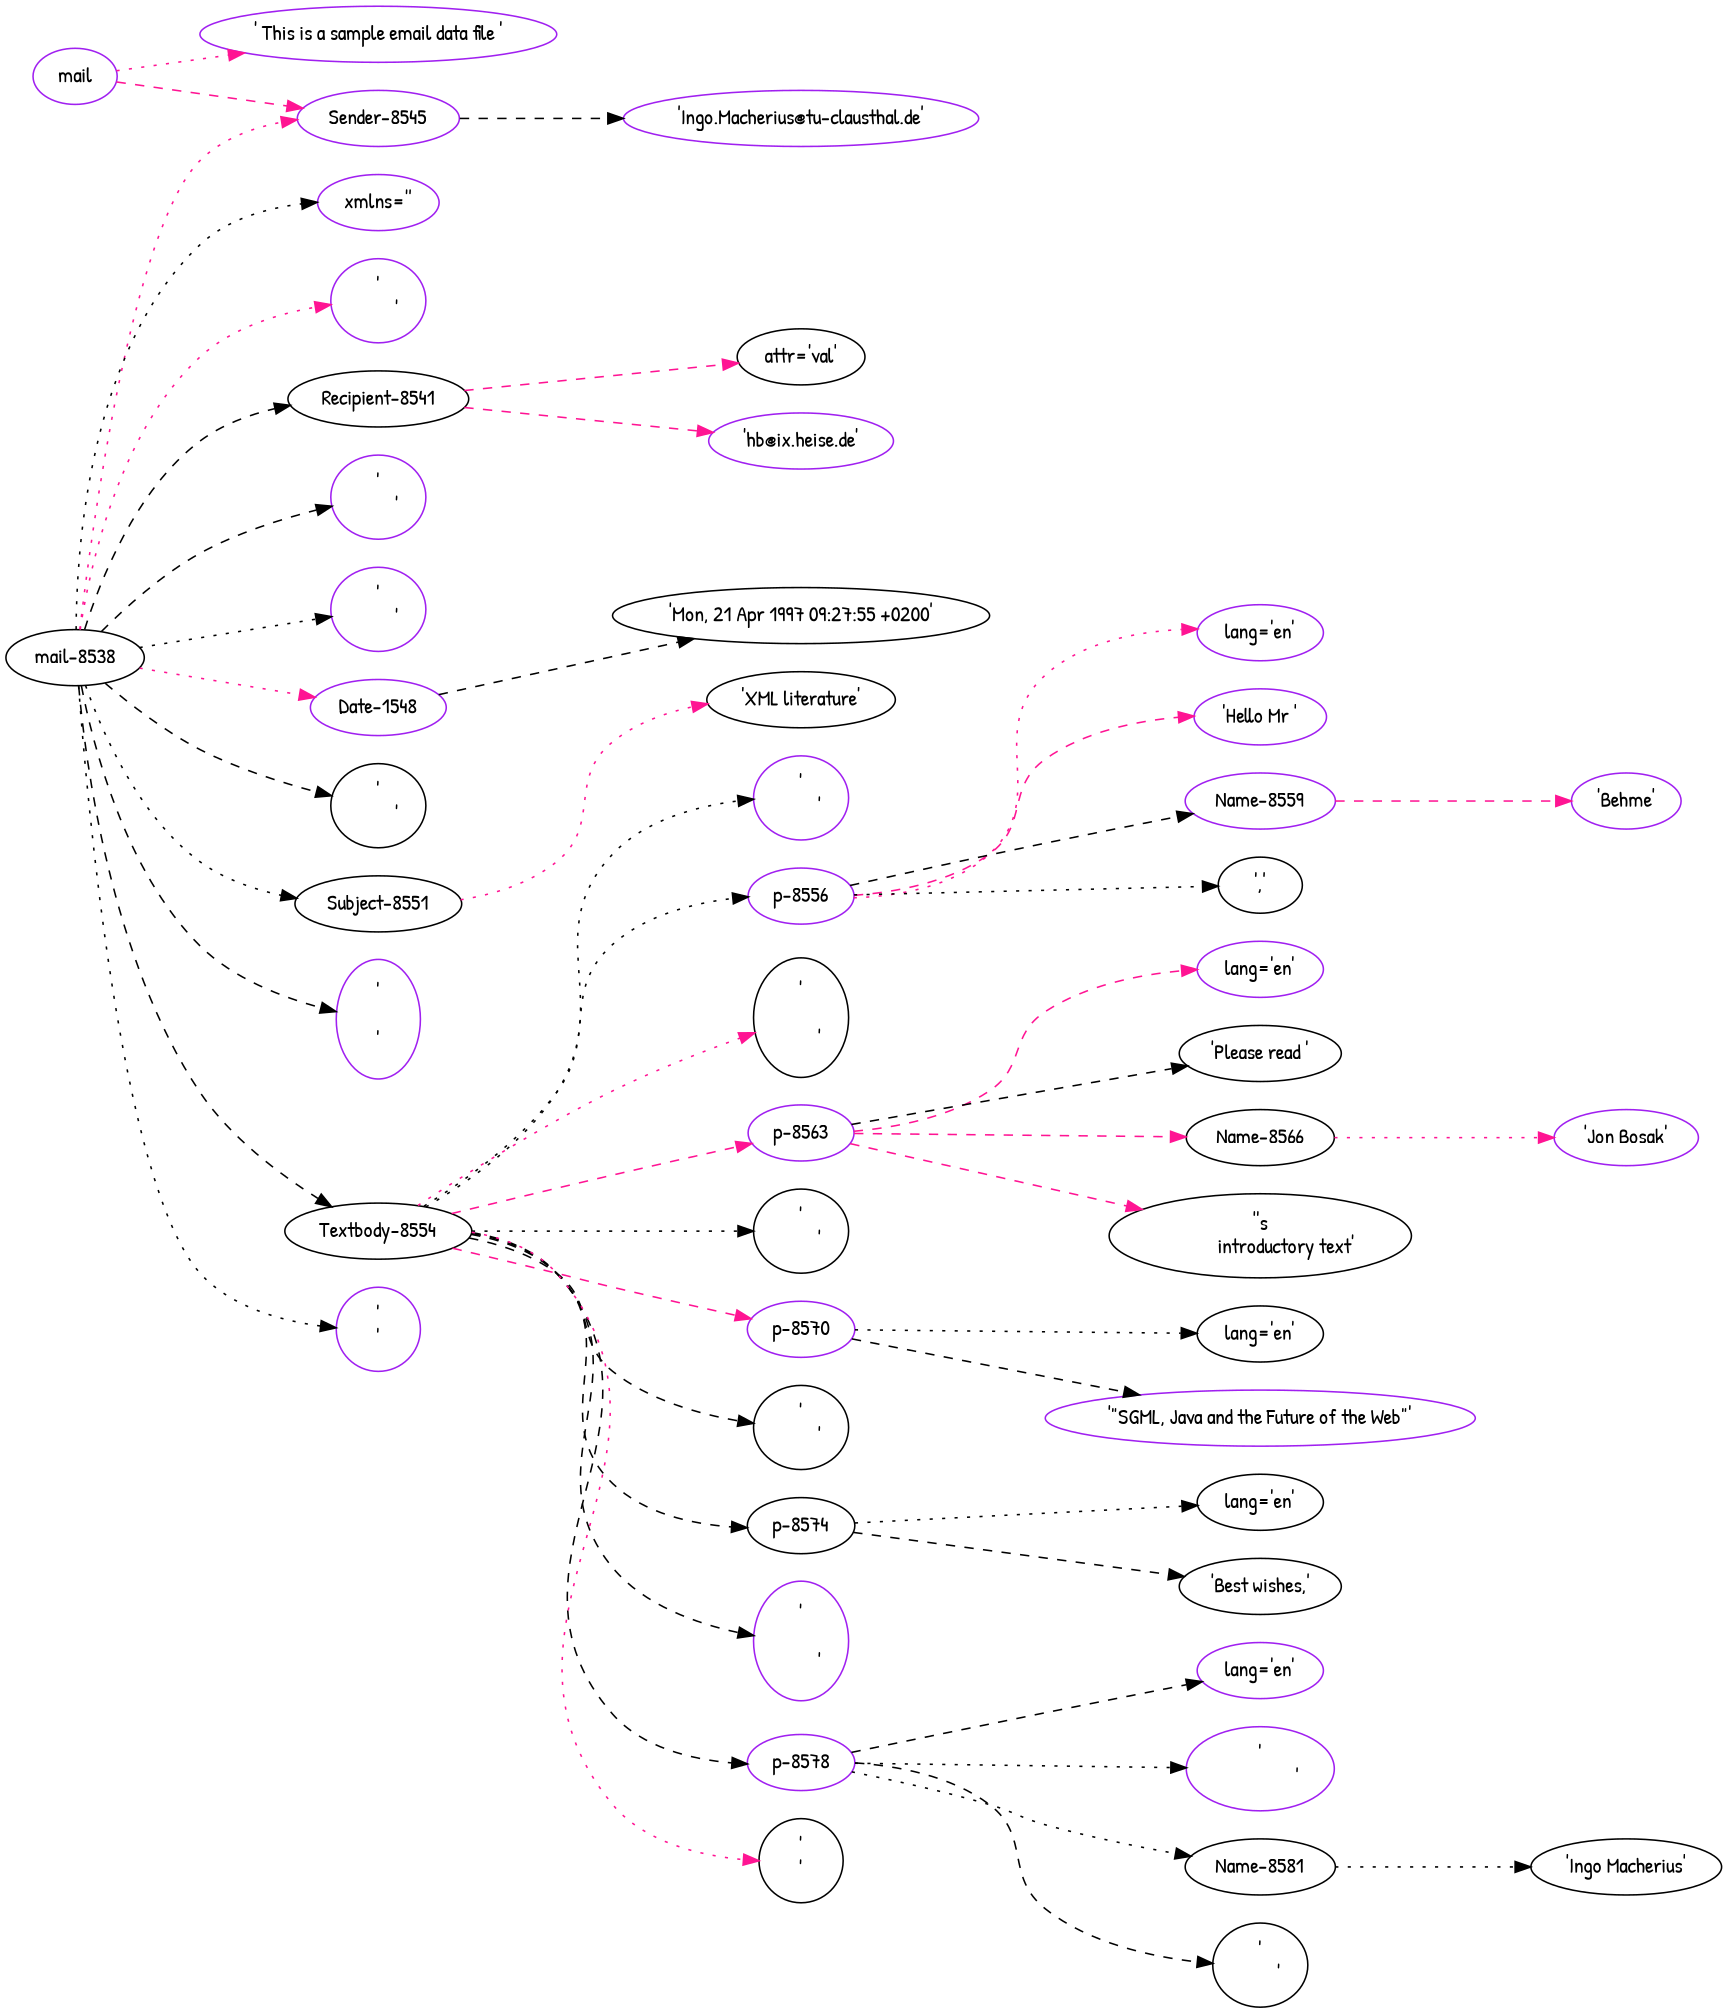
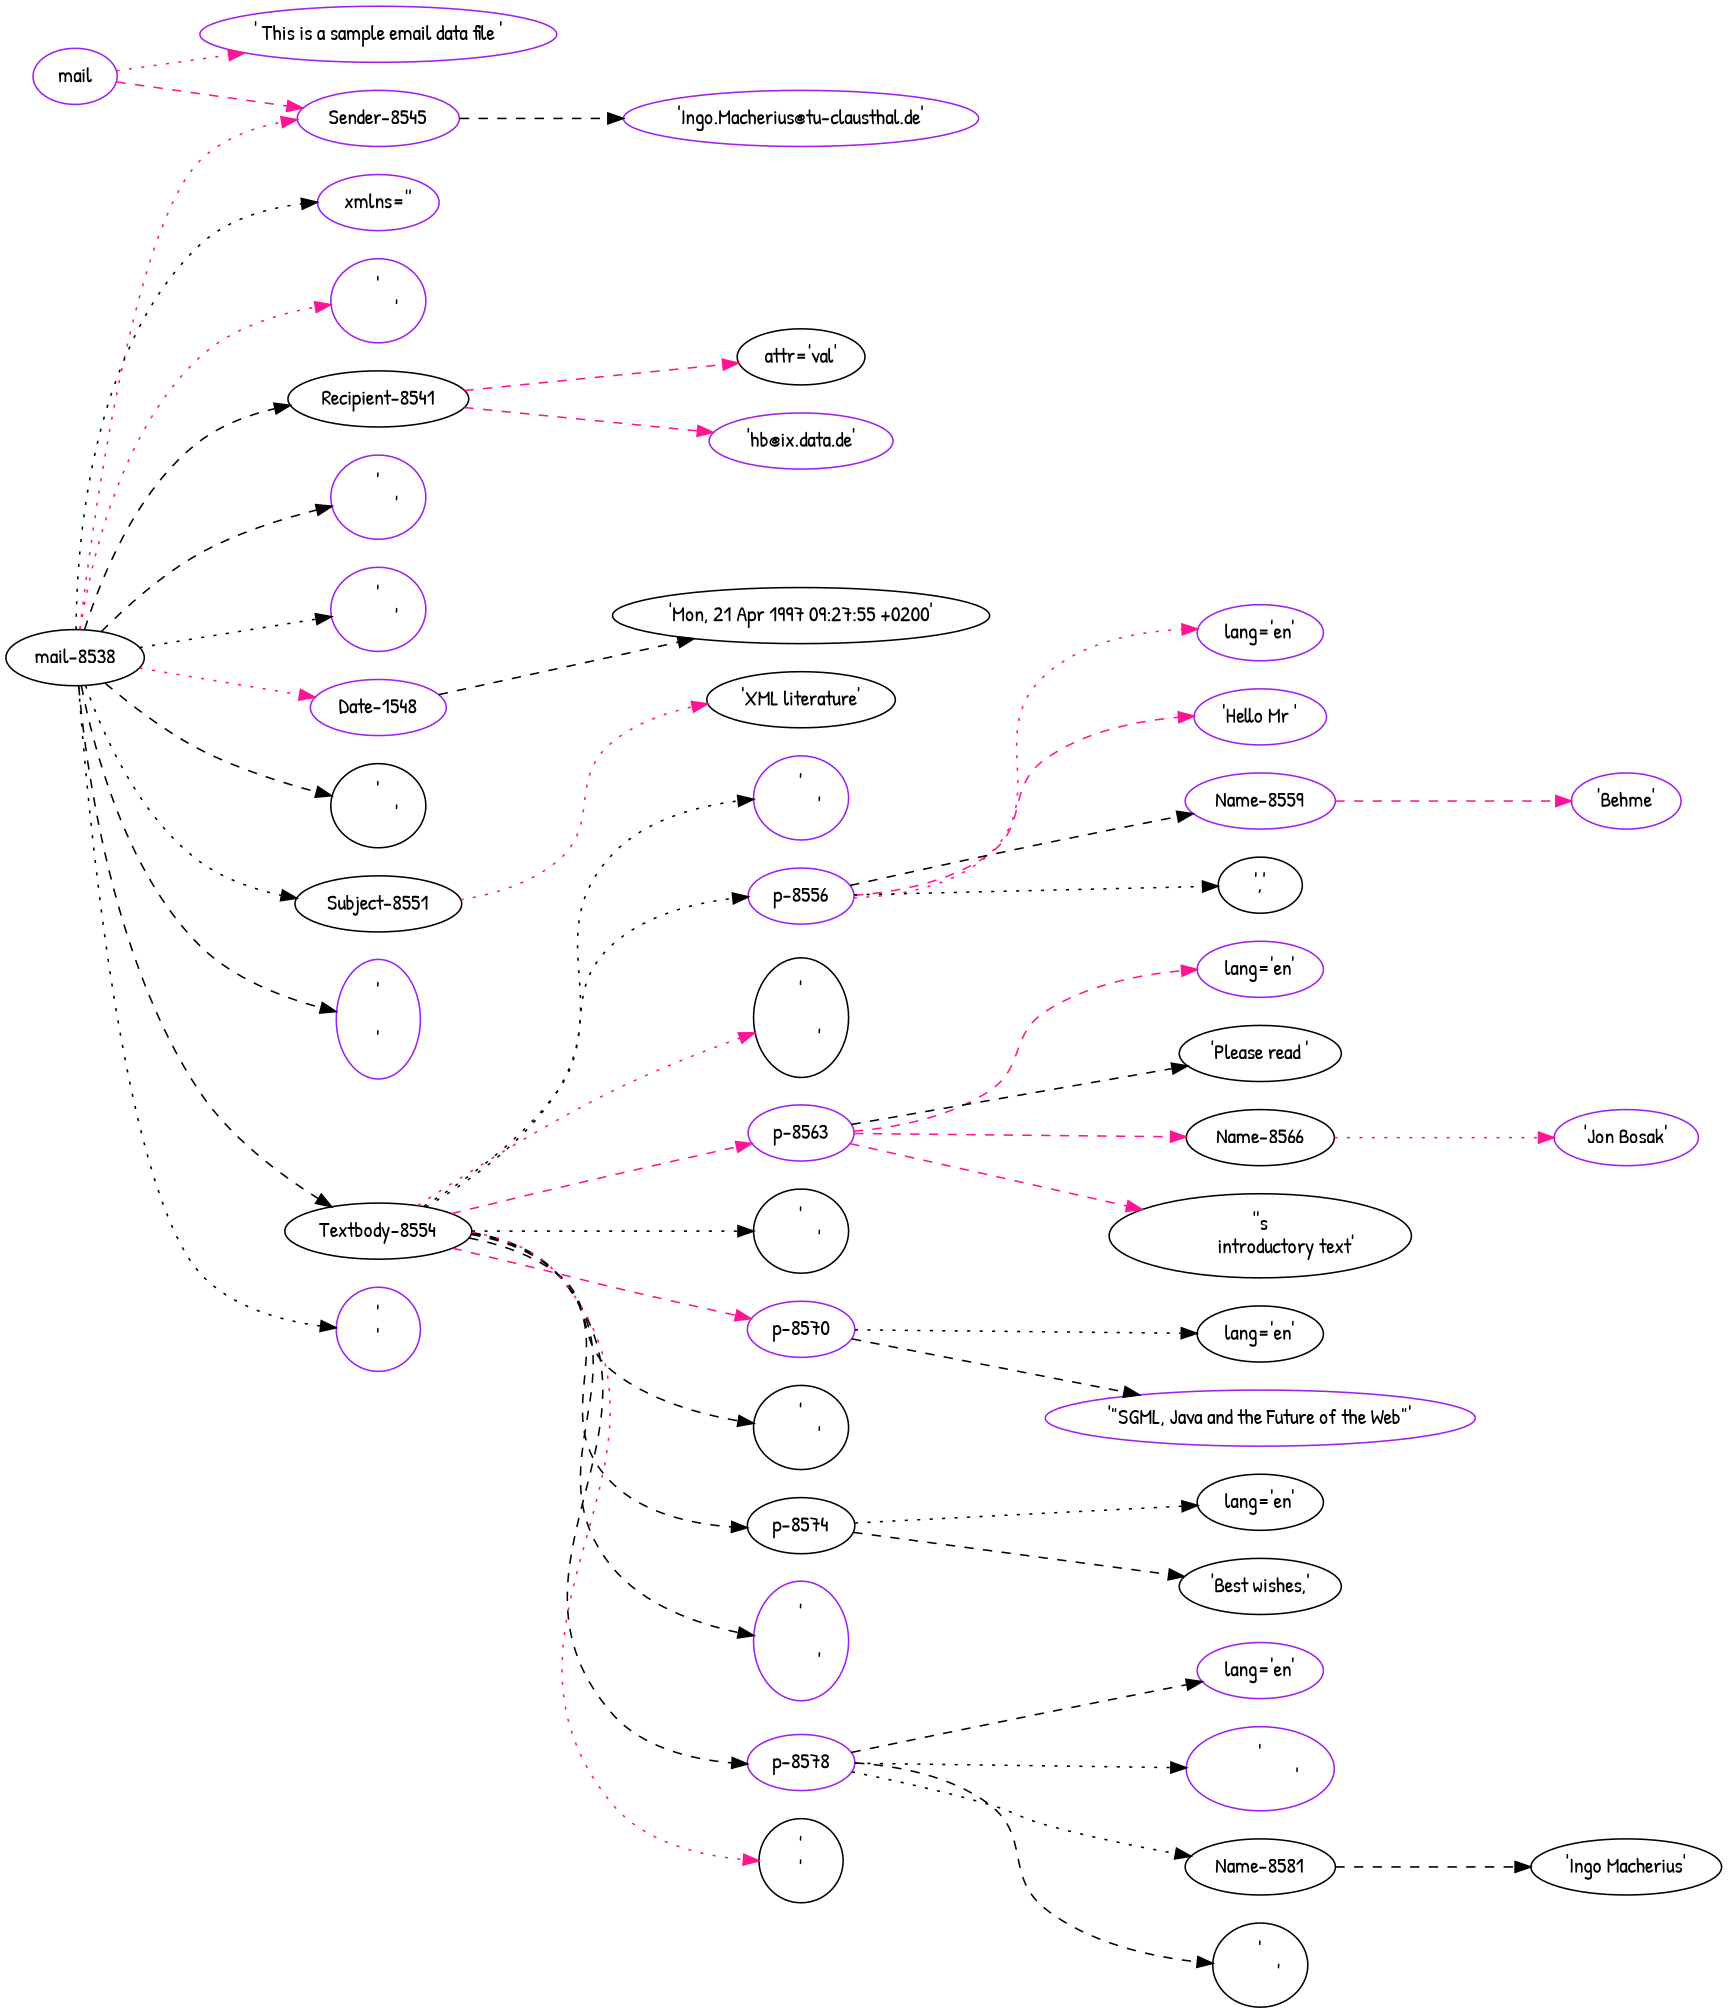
node "'hb@ix.heise.de'": label "'hb@ix.heise.de'" -> "'hb@ix.data.de'"
edge "Name-8581" -> "'Ingo Macherius'": style dotted -> dashed
